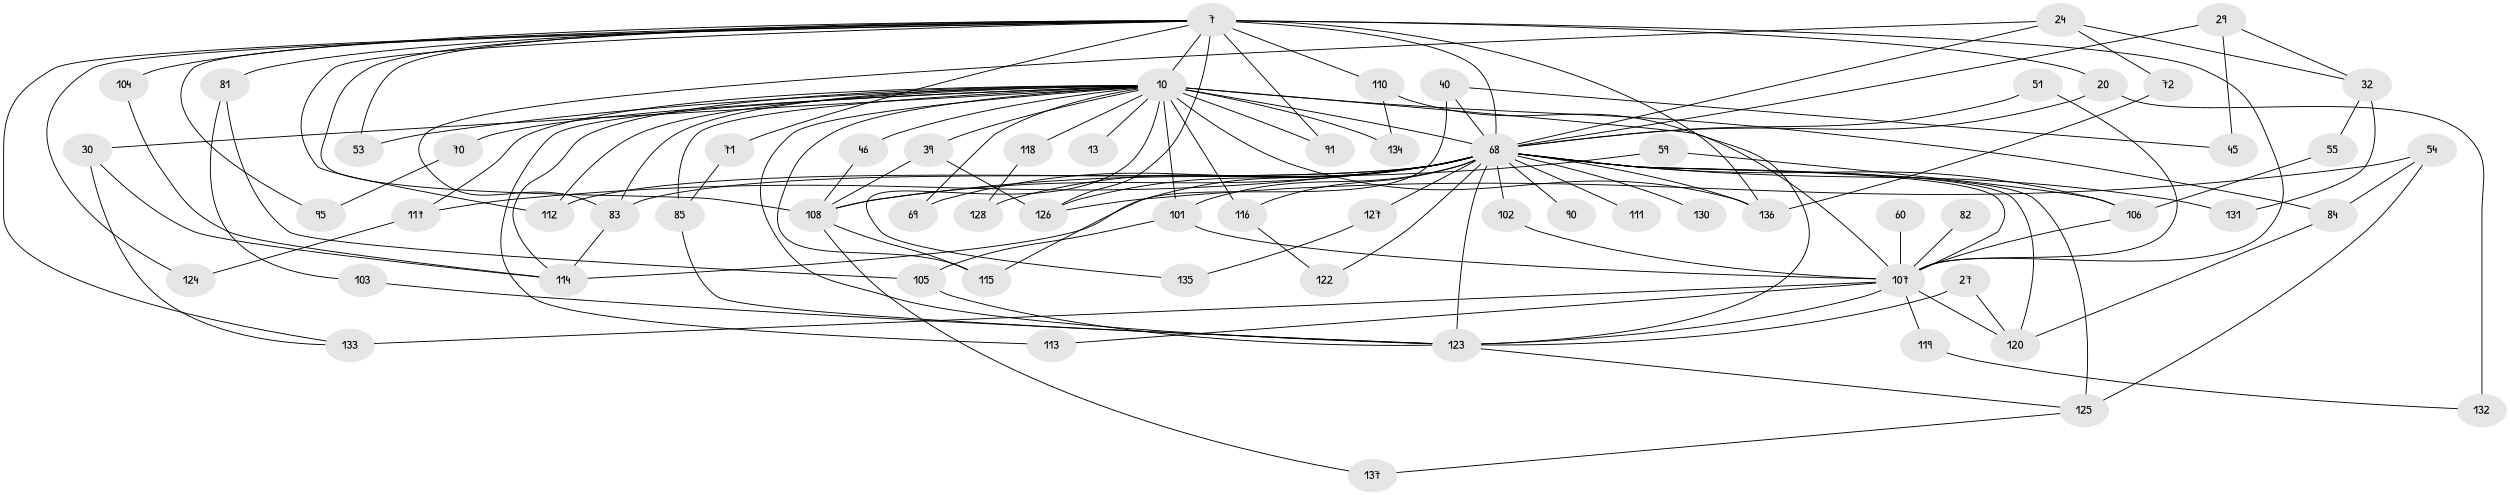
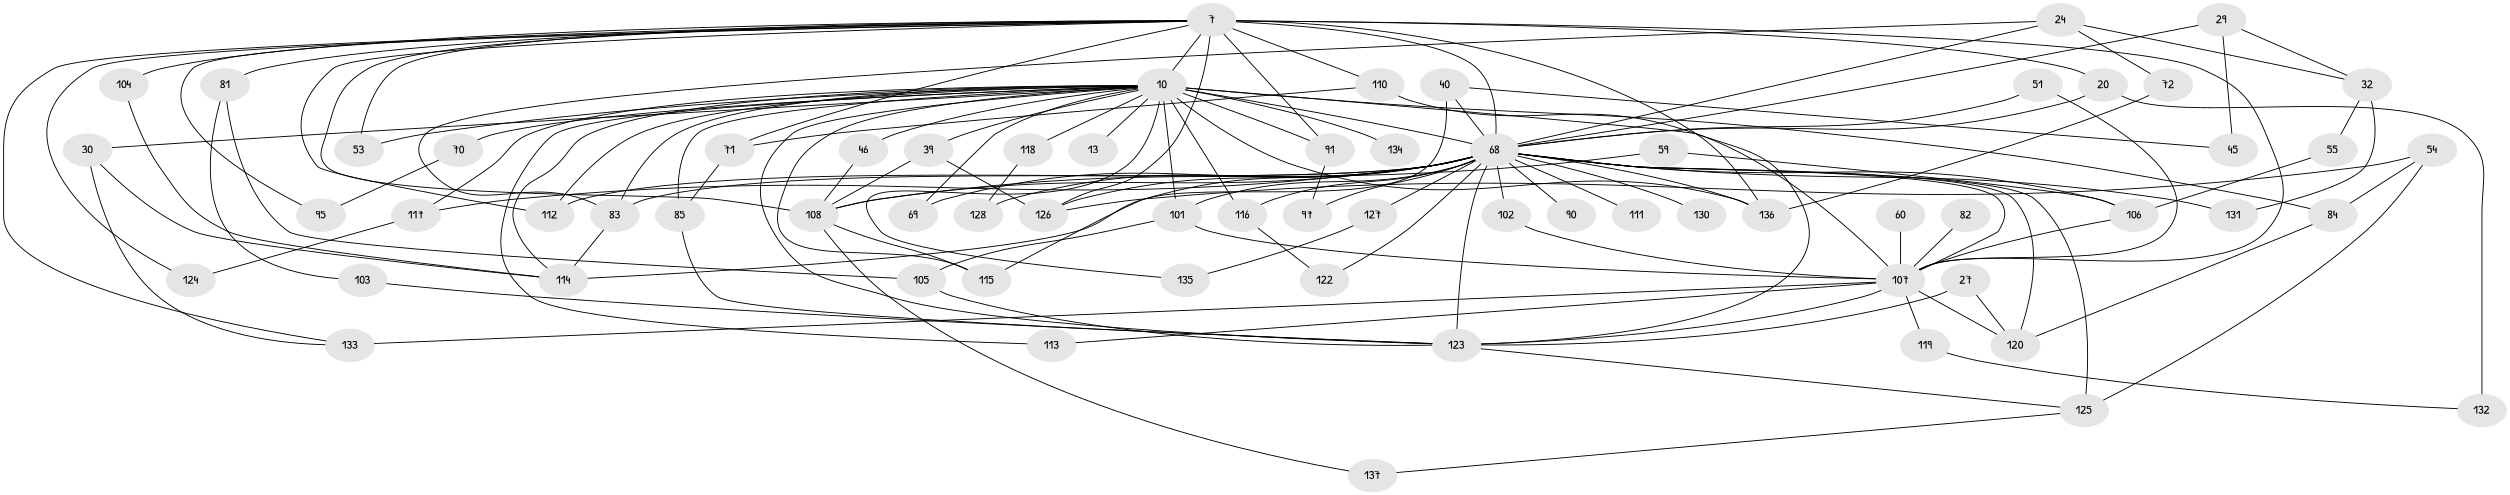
edge "110" -- "134": now "110" -- "71"
node "97": added
